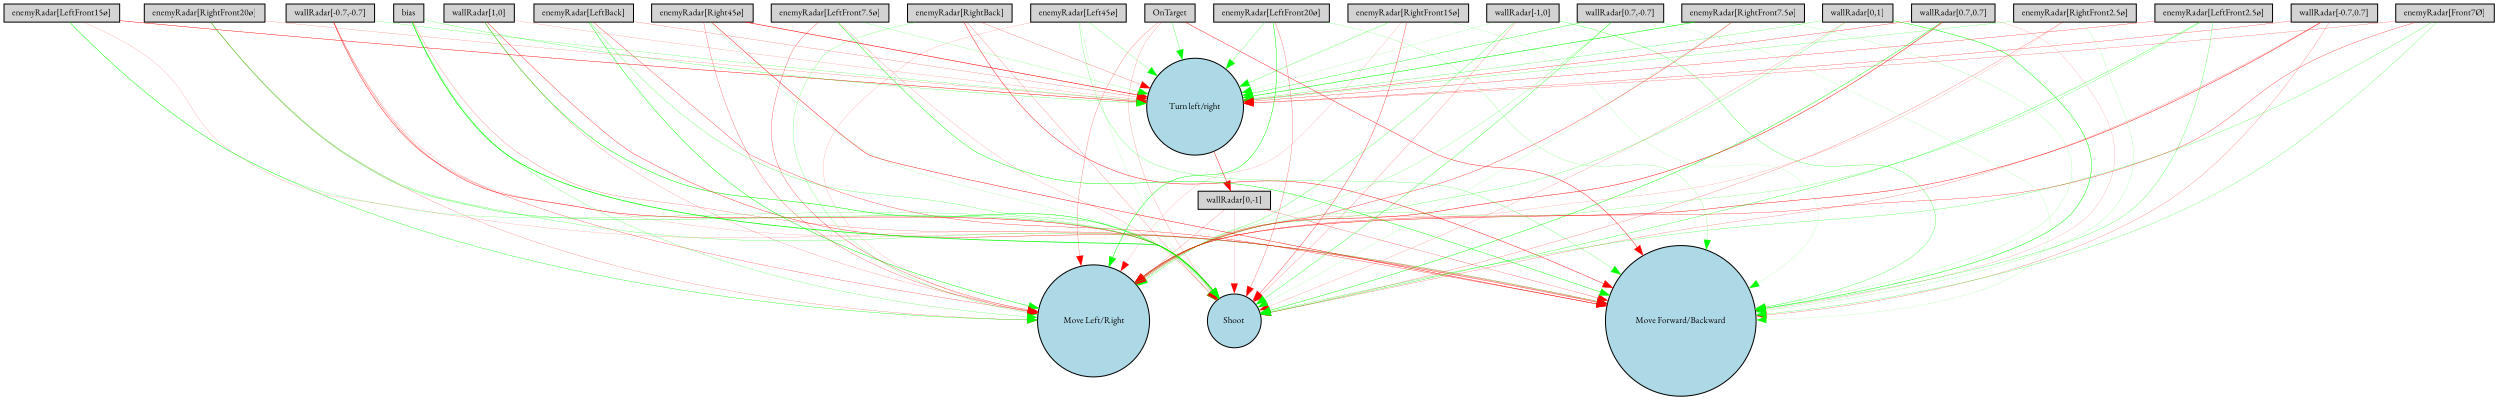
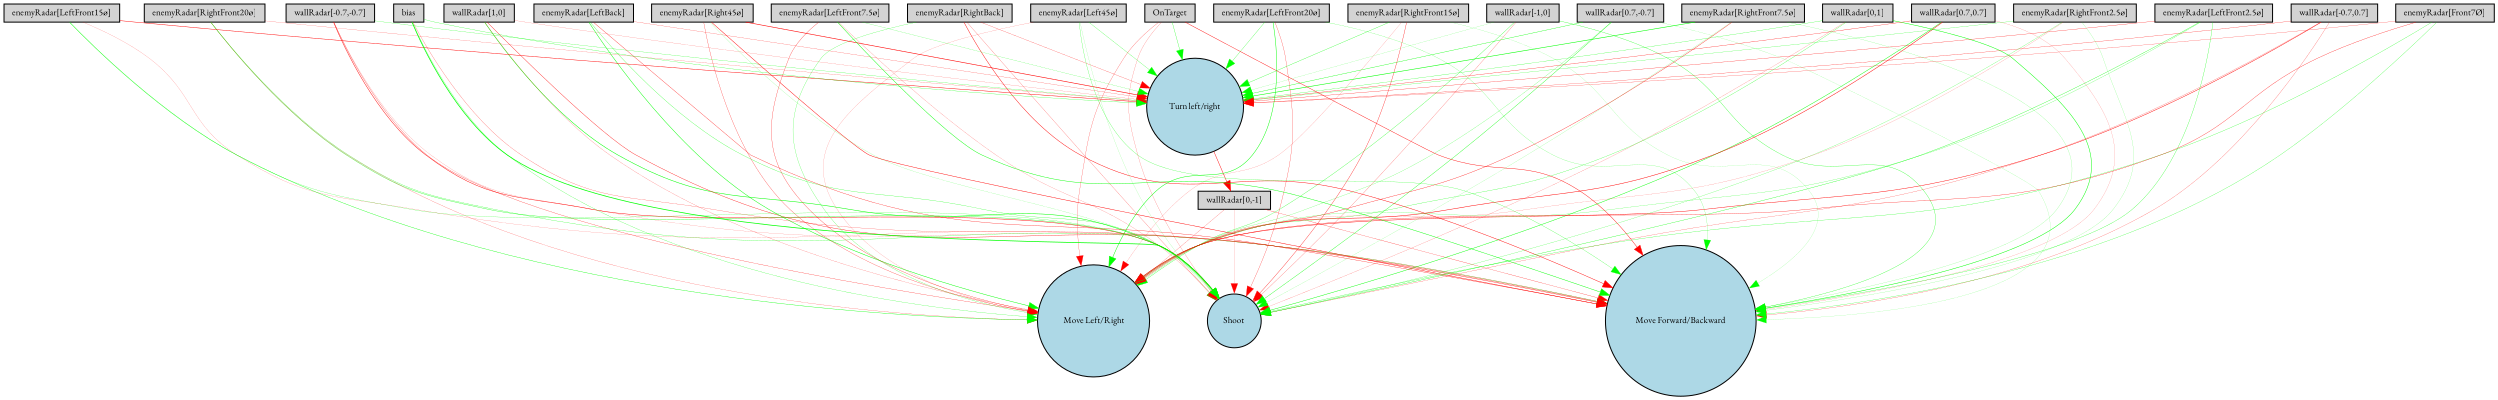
edge "enemyRadar[RightFront2.5ø]" -> "Shoot": color red -> green
